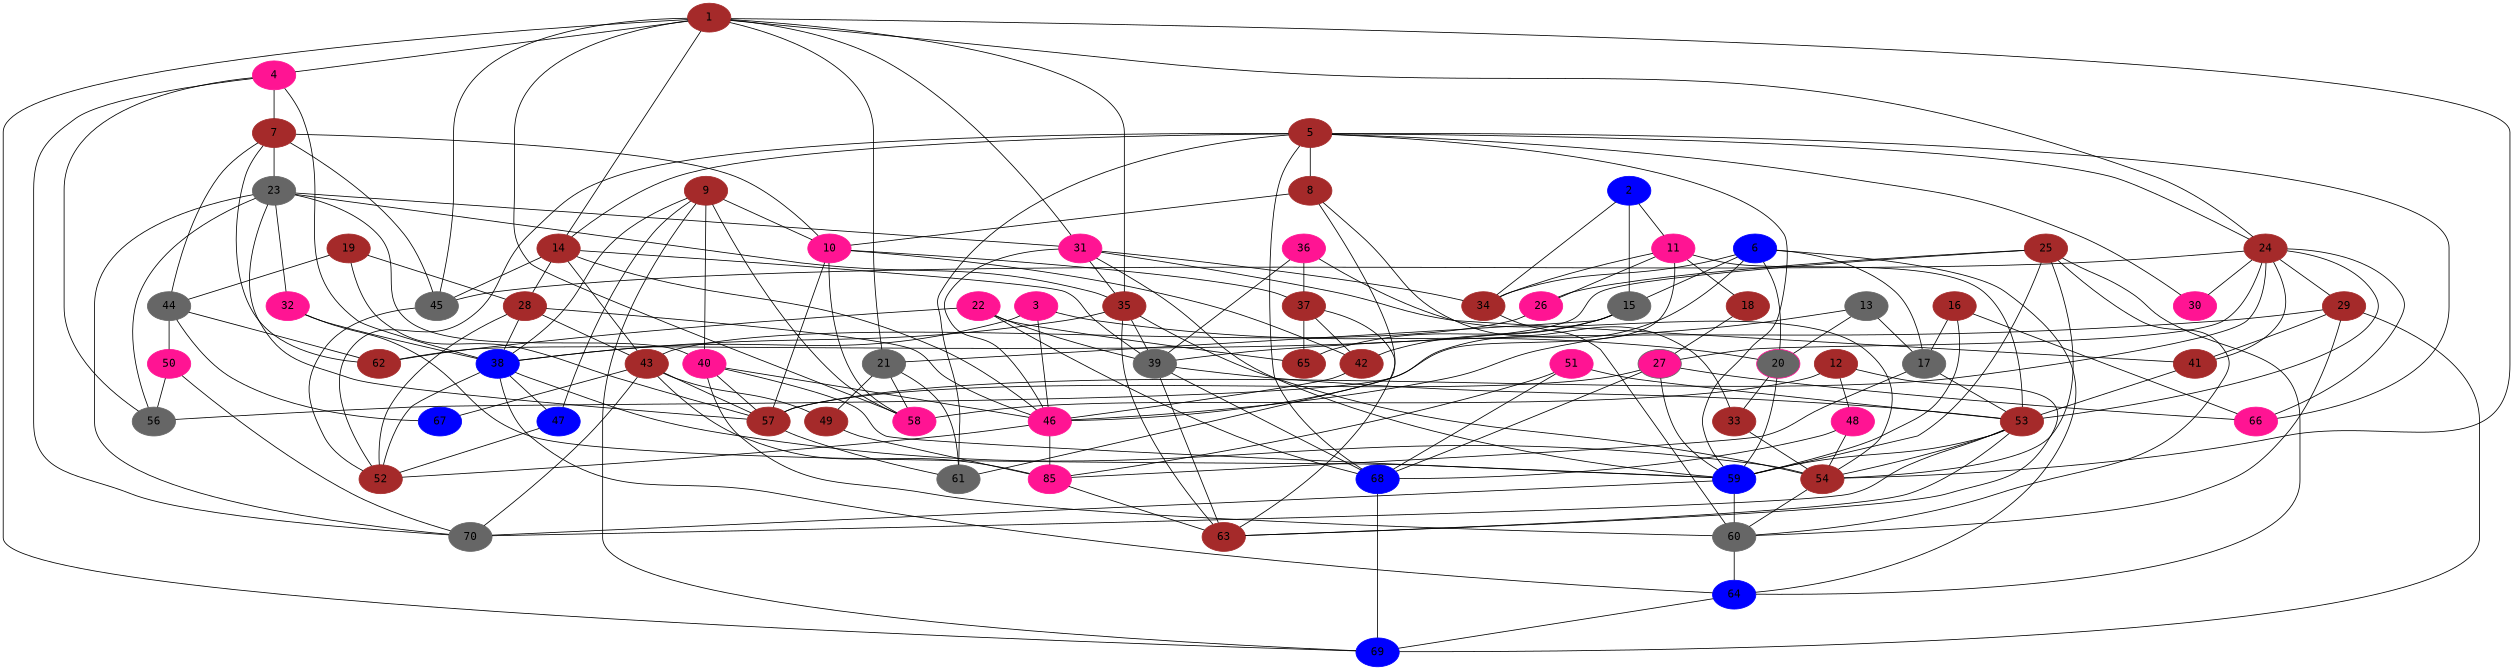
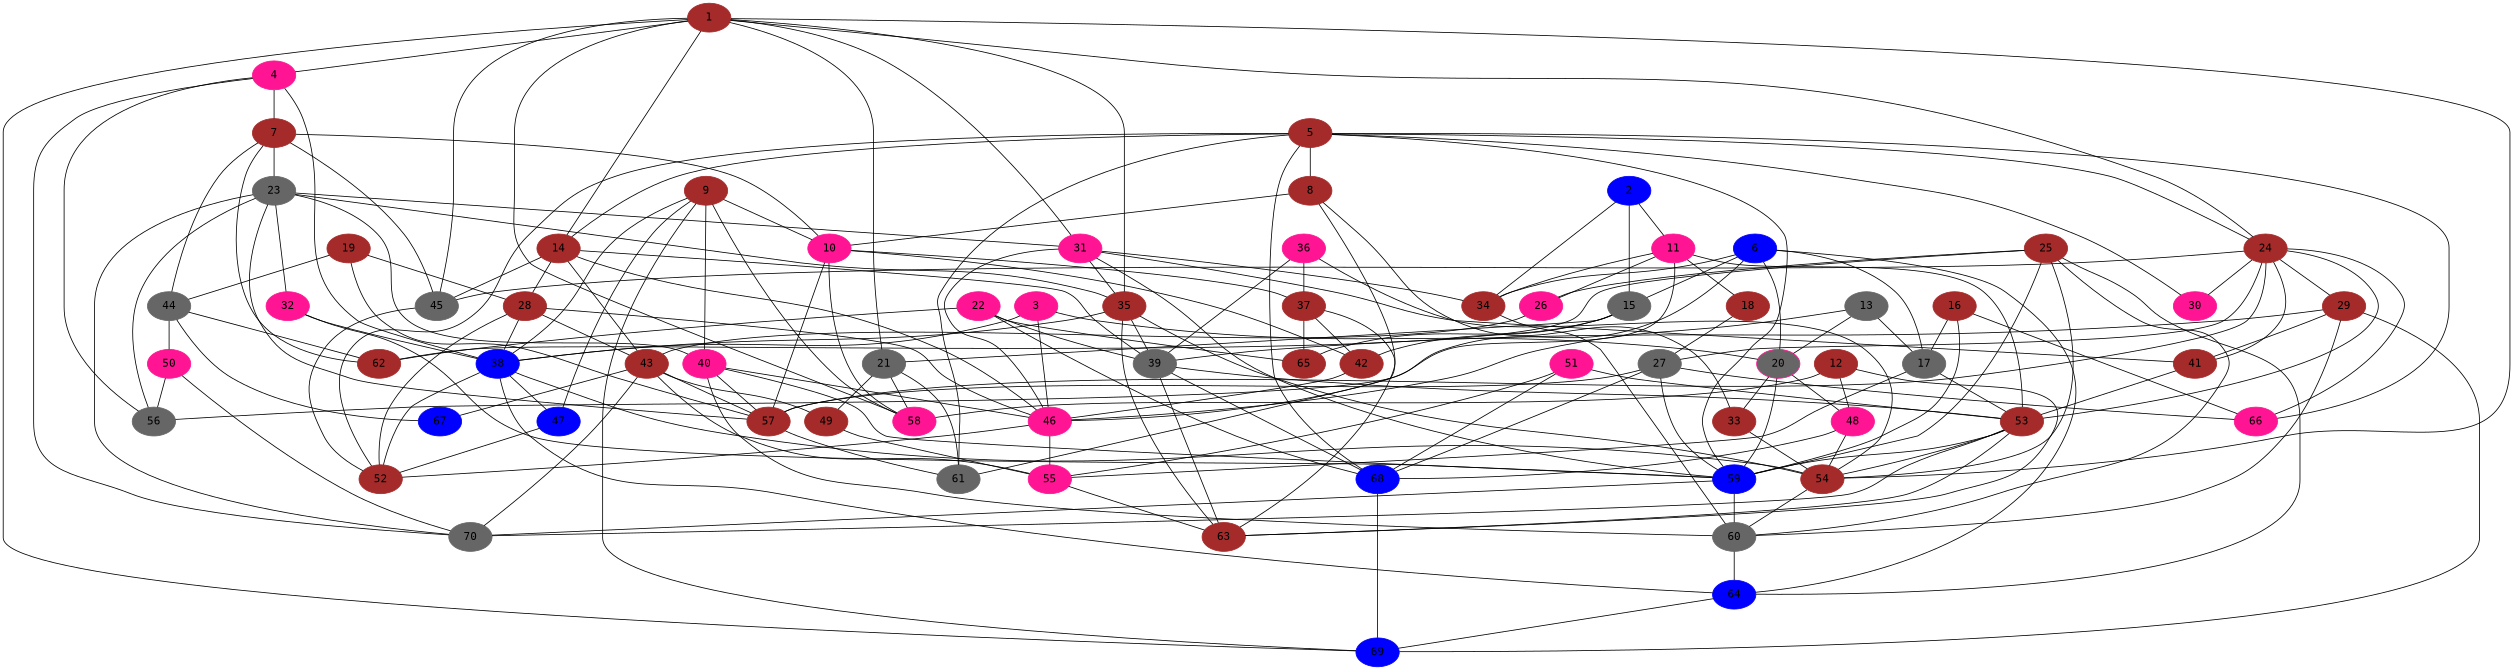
node "27": fillcolor deeppink -> gray40
edge "20" -- "48": added
node "85": label "85" -> "55"
